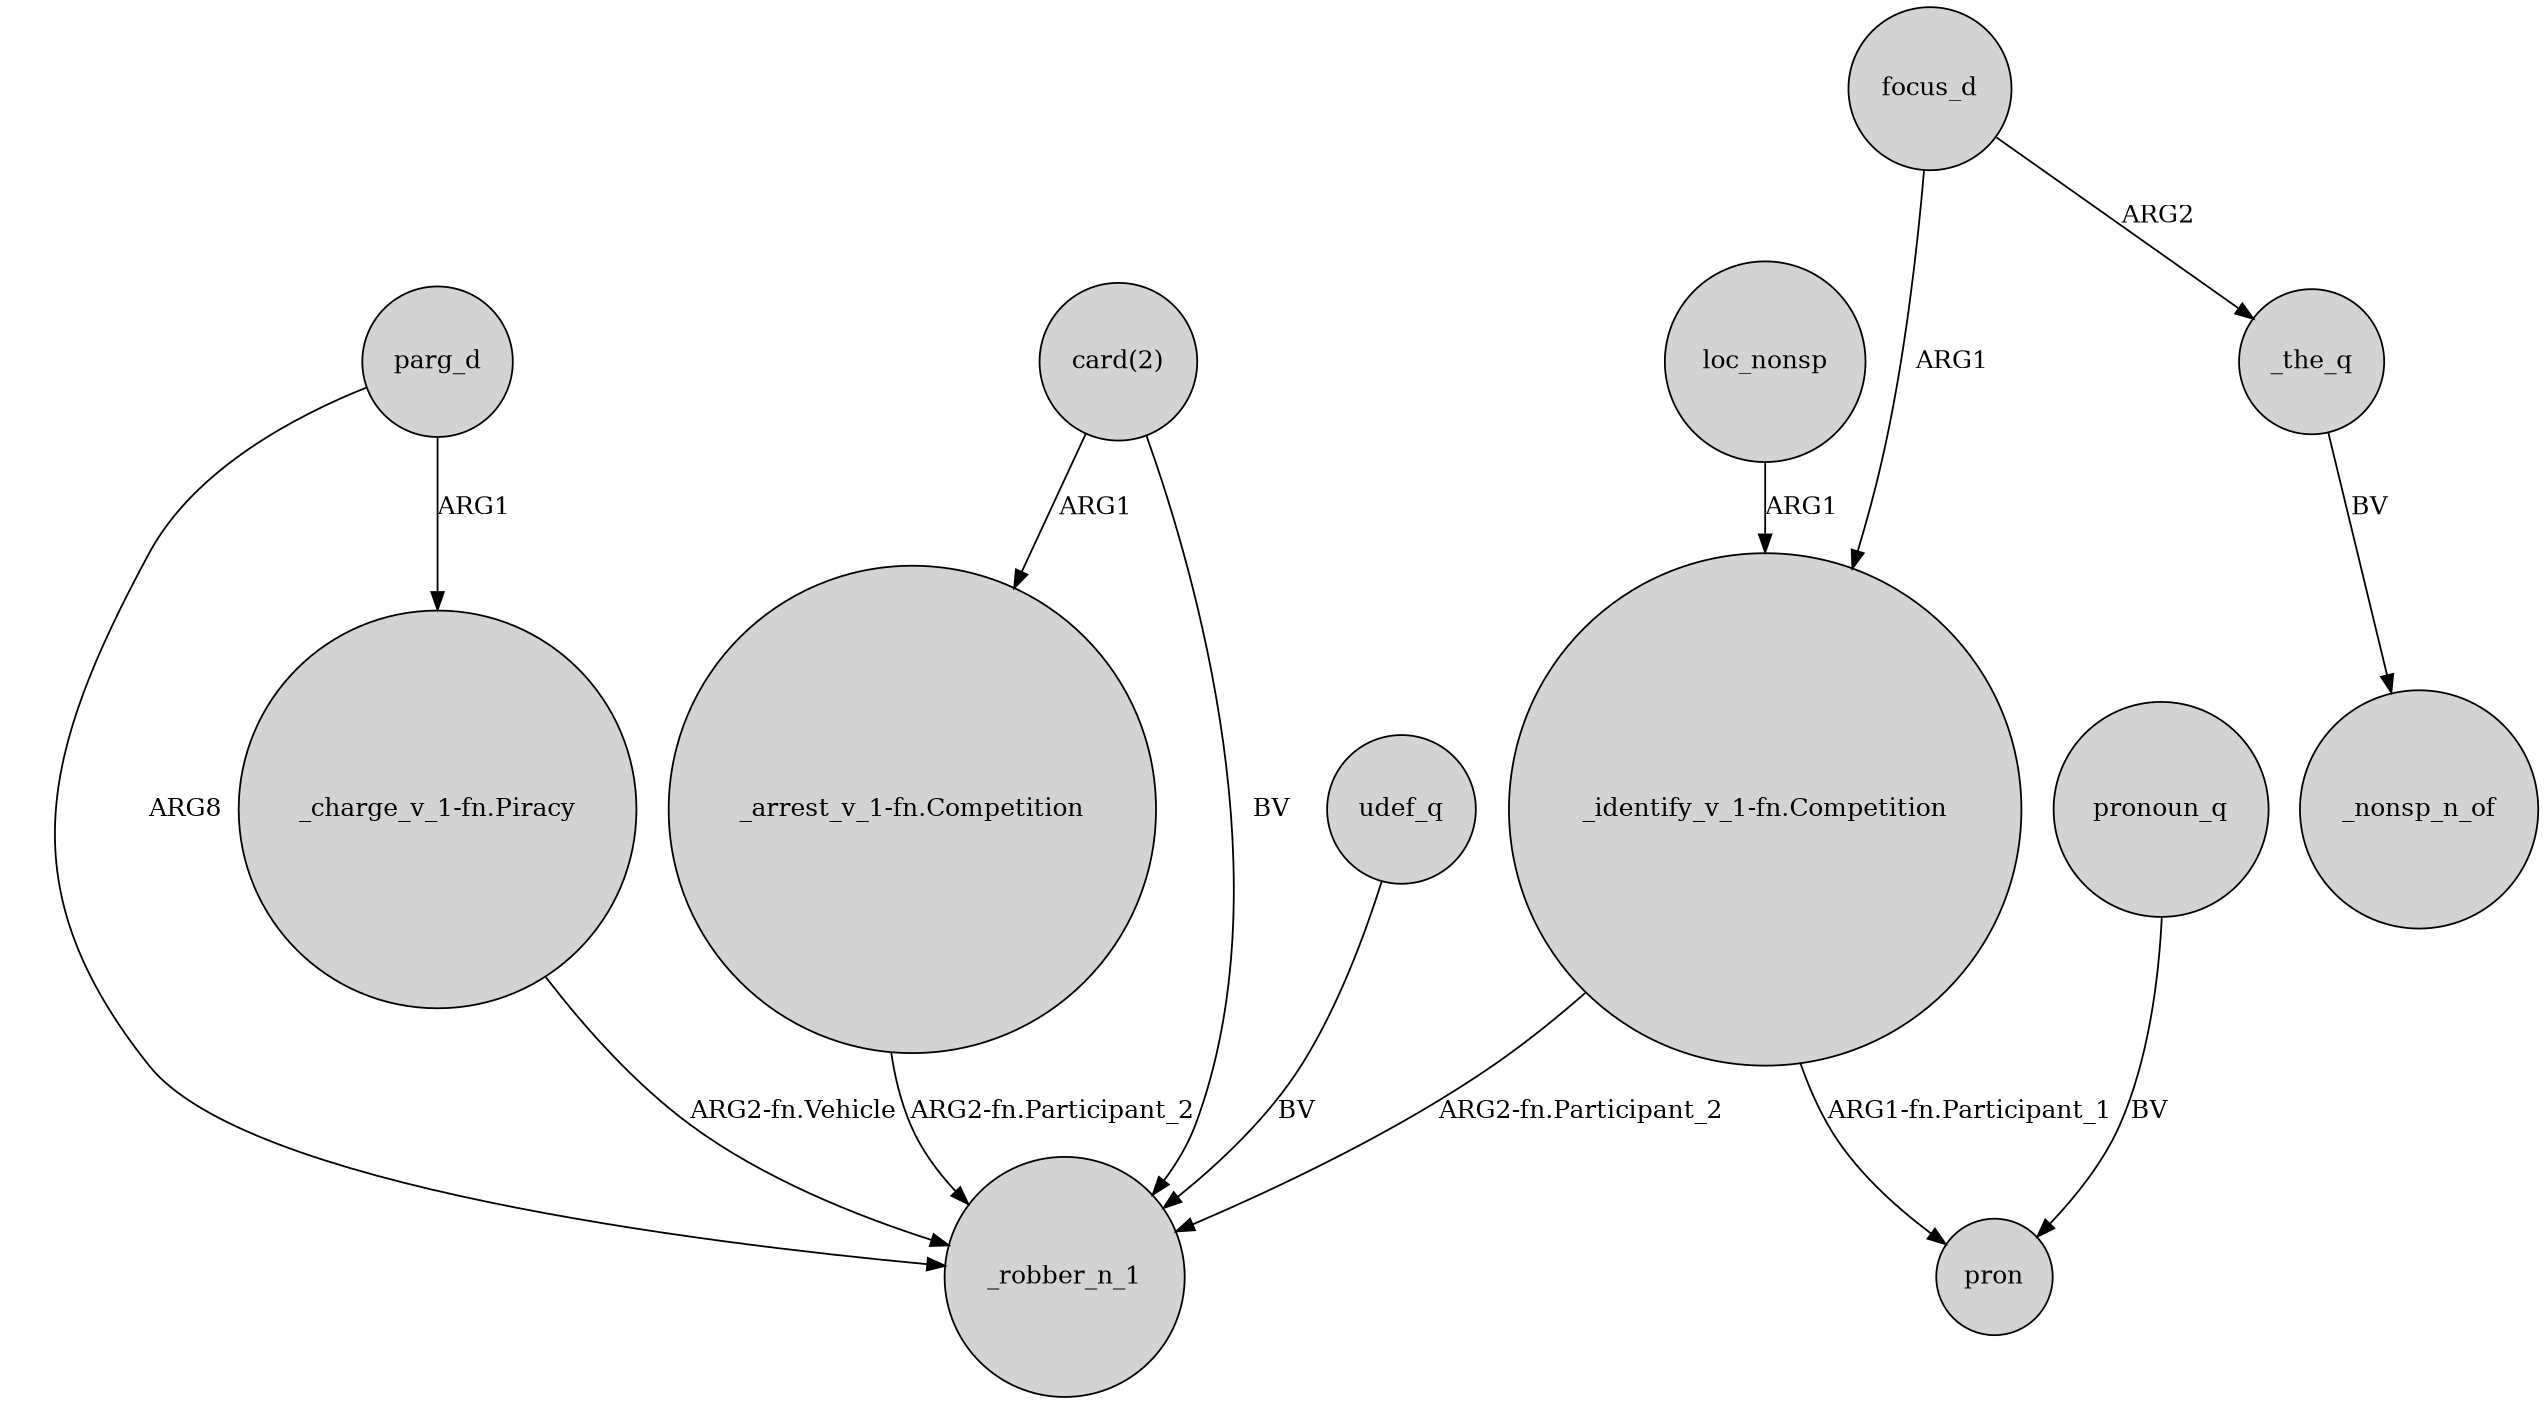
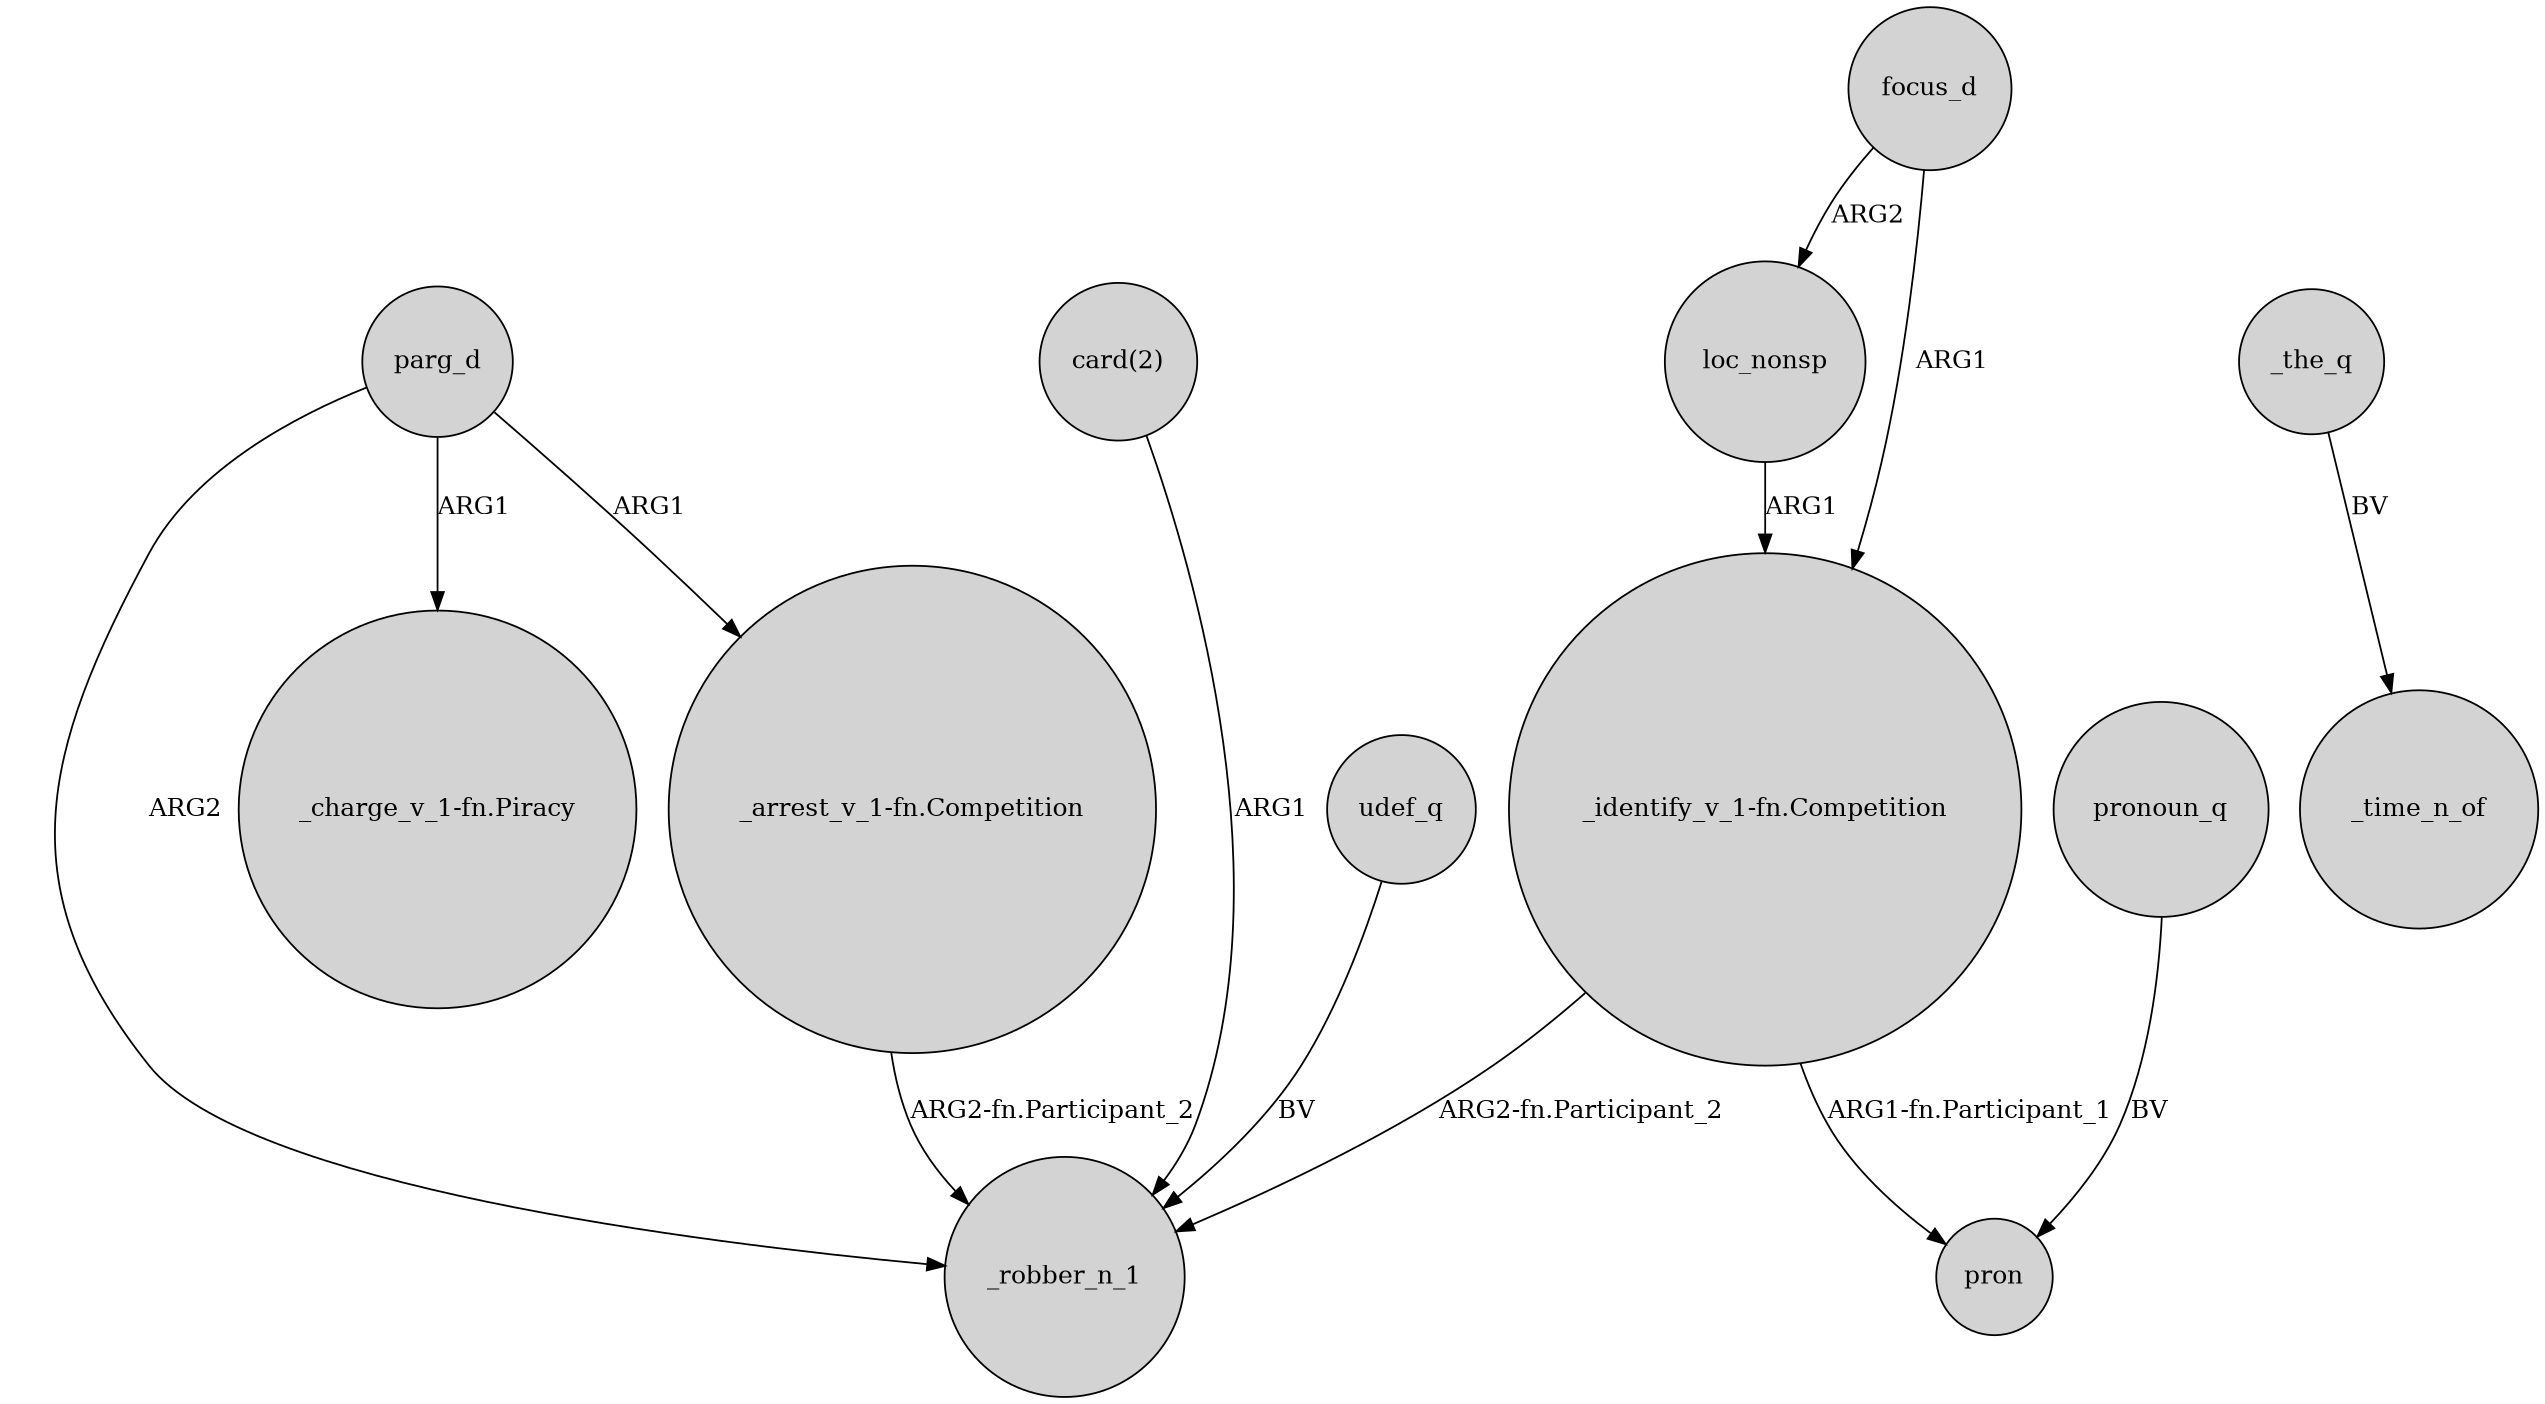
edge "focus_d" -> "_the_q": now "focus_d" -> "loc_nonsp"
edge "card(2)" -> "_arrest_v_1-fn.Competition": now "parg_d" -> "_arrest_v_1-fn.Competition"
edge "parg_d" -> "_robber_n_1": label "ARG8" -> "ARG2"
edge "card(2)" -> "_robber_n_1": label "BV" -> "ARG1"
node "_nonsp_n_of": label "_nonsp_n_of" -> "_time_n_of"
edge "_charge_v_1-fn.Piracy" -> "_robber_n_1": removed, label "ARG2-fn.Vehicle"
